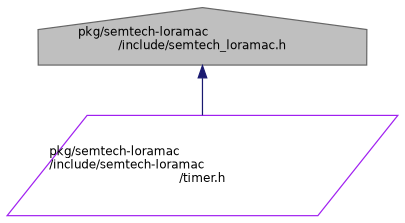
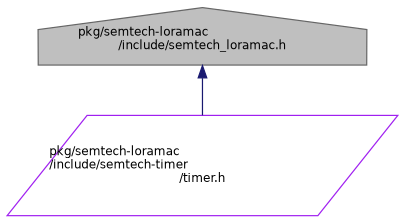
node "pkg/semtech-loramac /include/semtech-loramac /timer.h": label "pkg/semtech-loramac /include/semtech-loramac /timer.h" -> "pkg/semtech-loramac /include/semtech-timer /timer.h"
